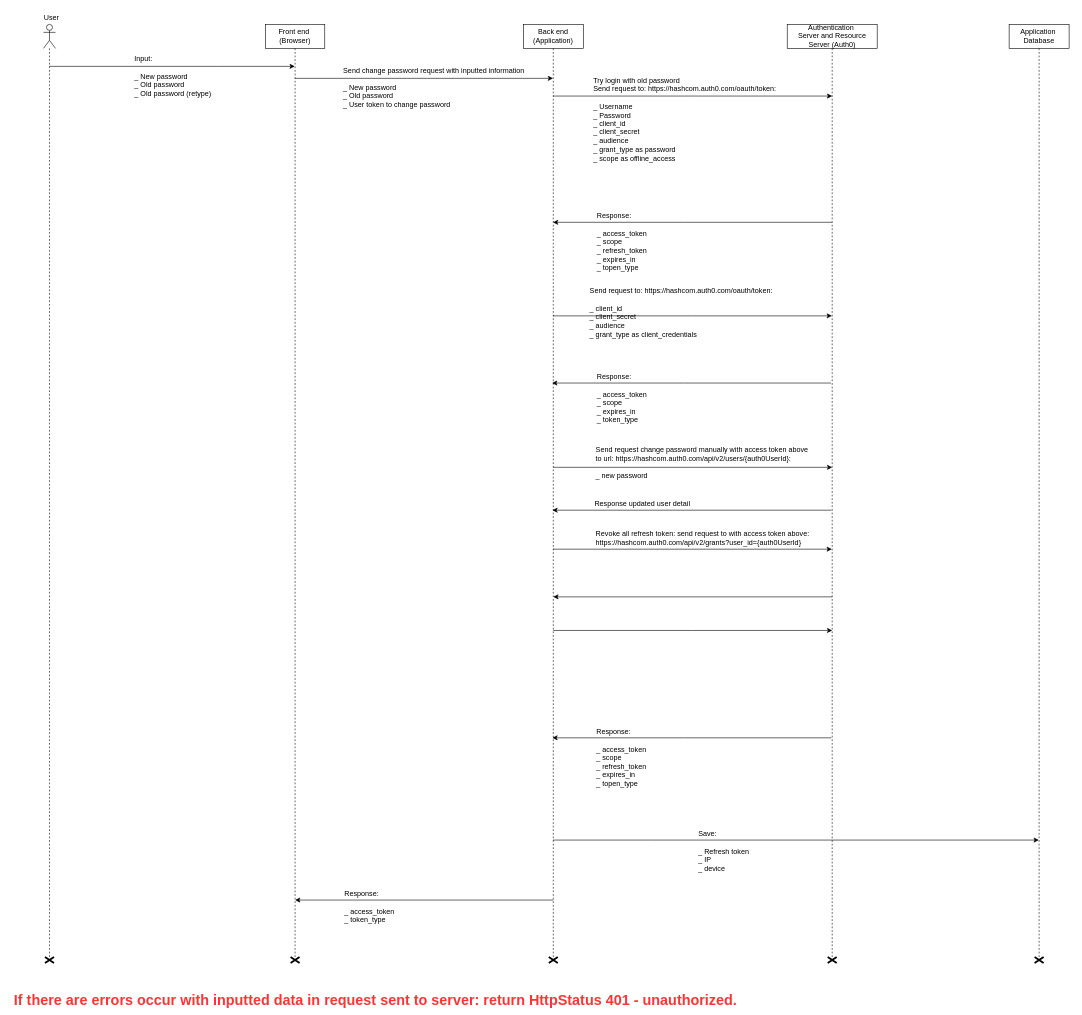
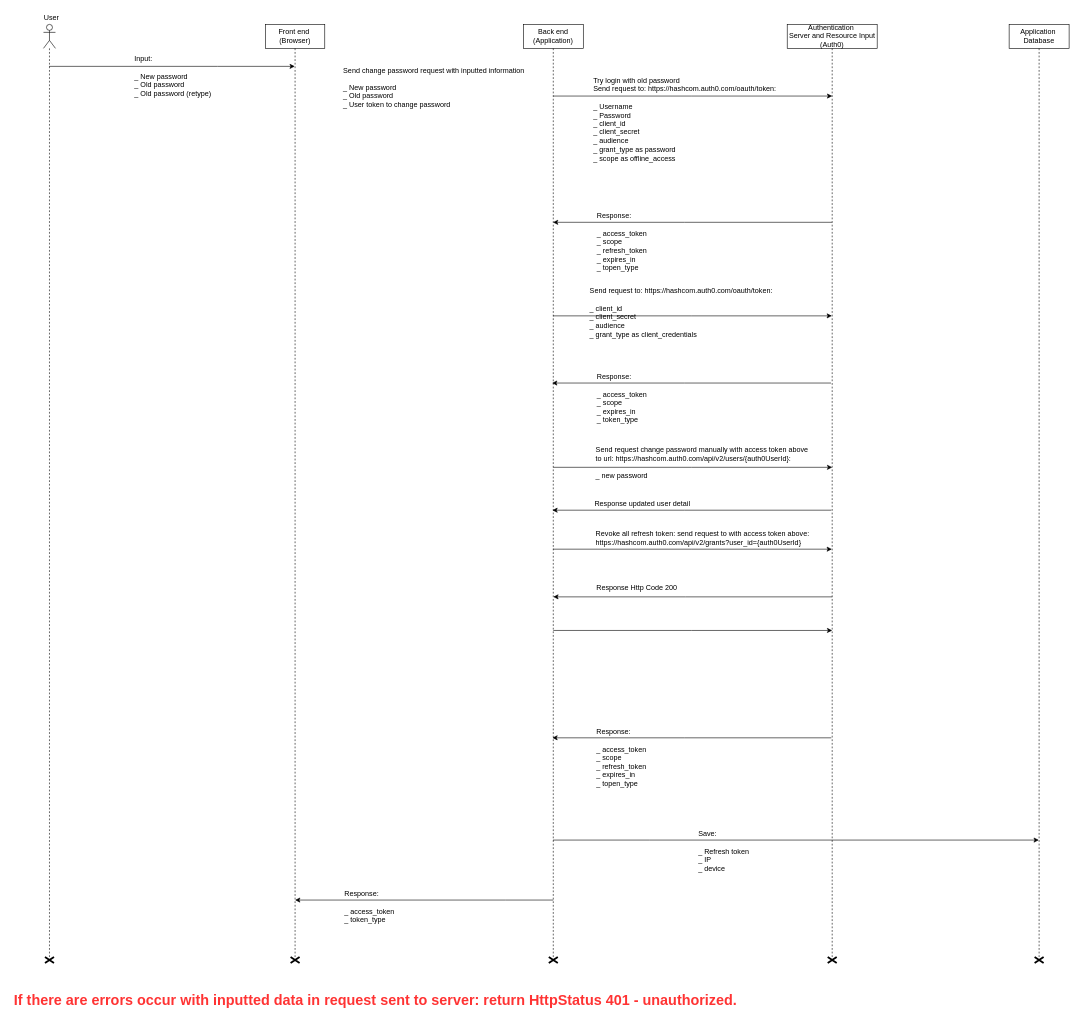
node "Authentication Server and Resource Server (Auth0)": label "Authentication Server and Resource Server (Auth0)" -> "Authentication Server and Resource Input (Auth0)"
edge "Front end (Browser)" -> "Back end (Application)": removed
node "Response Http Code 200": added
